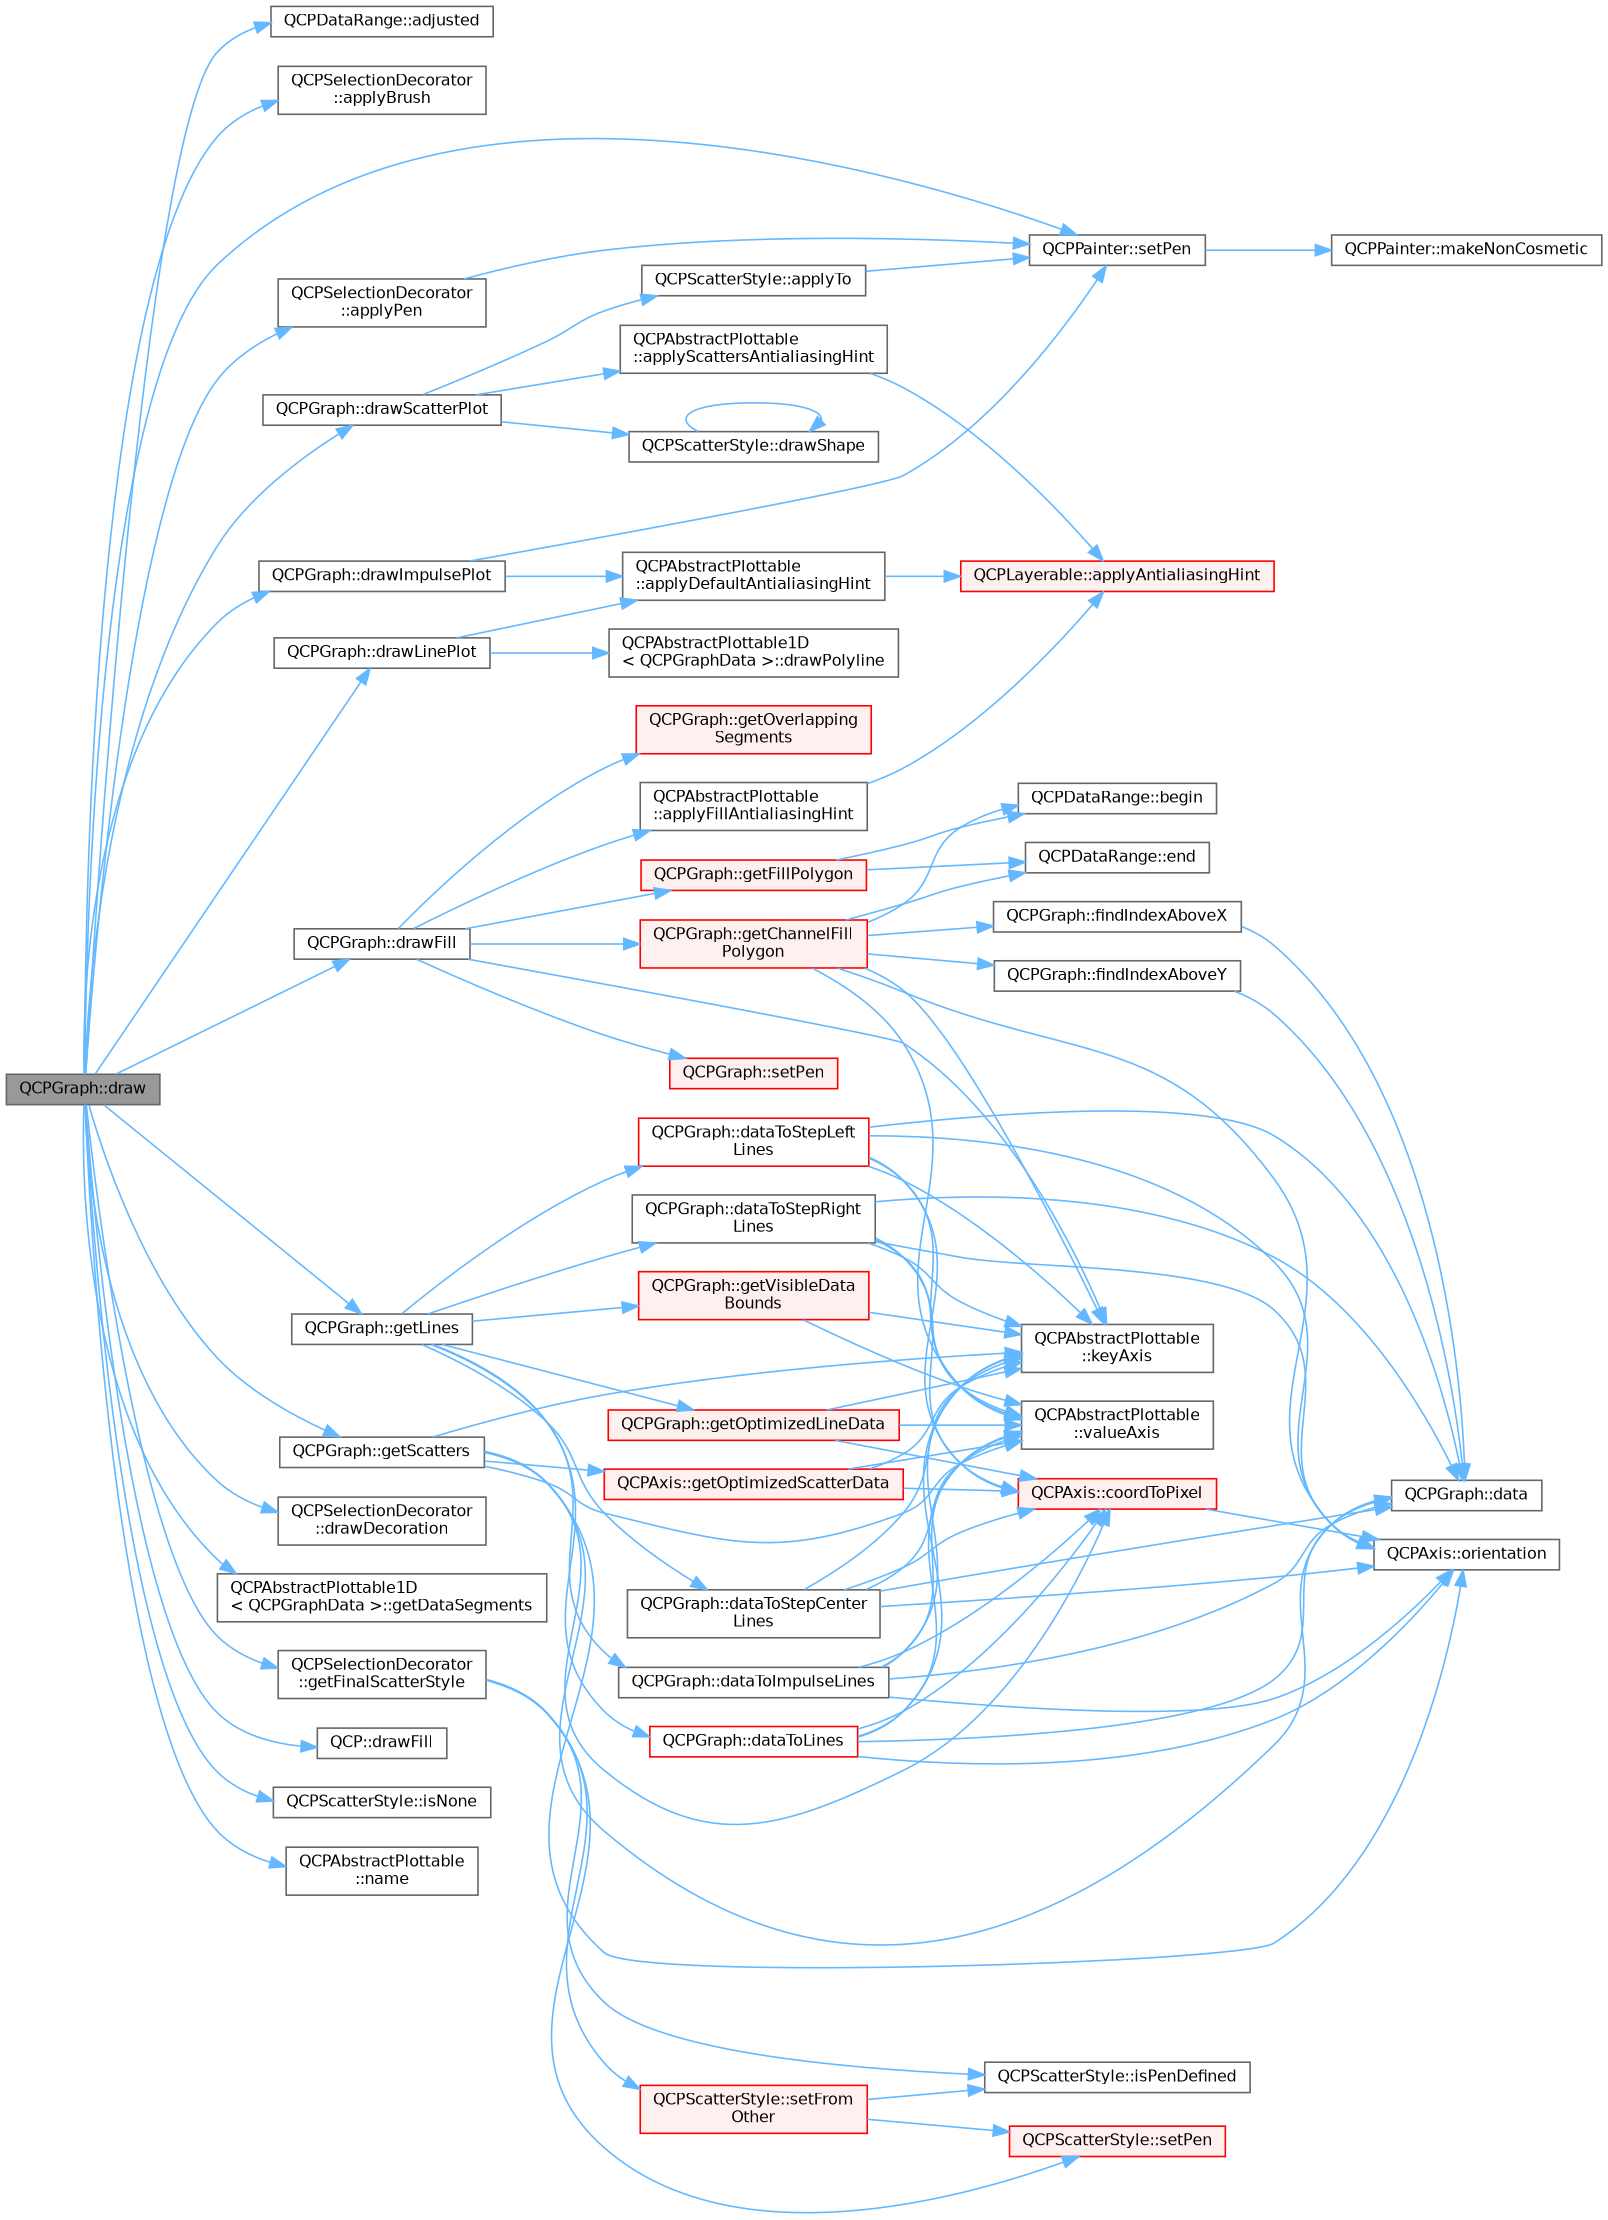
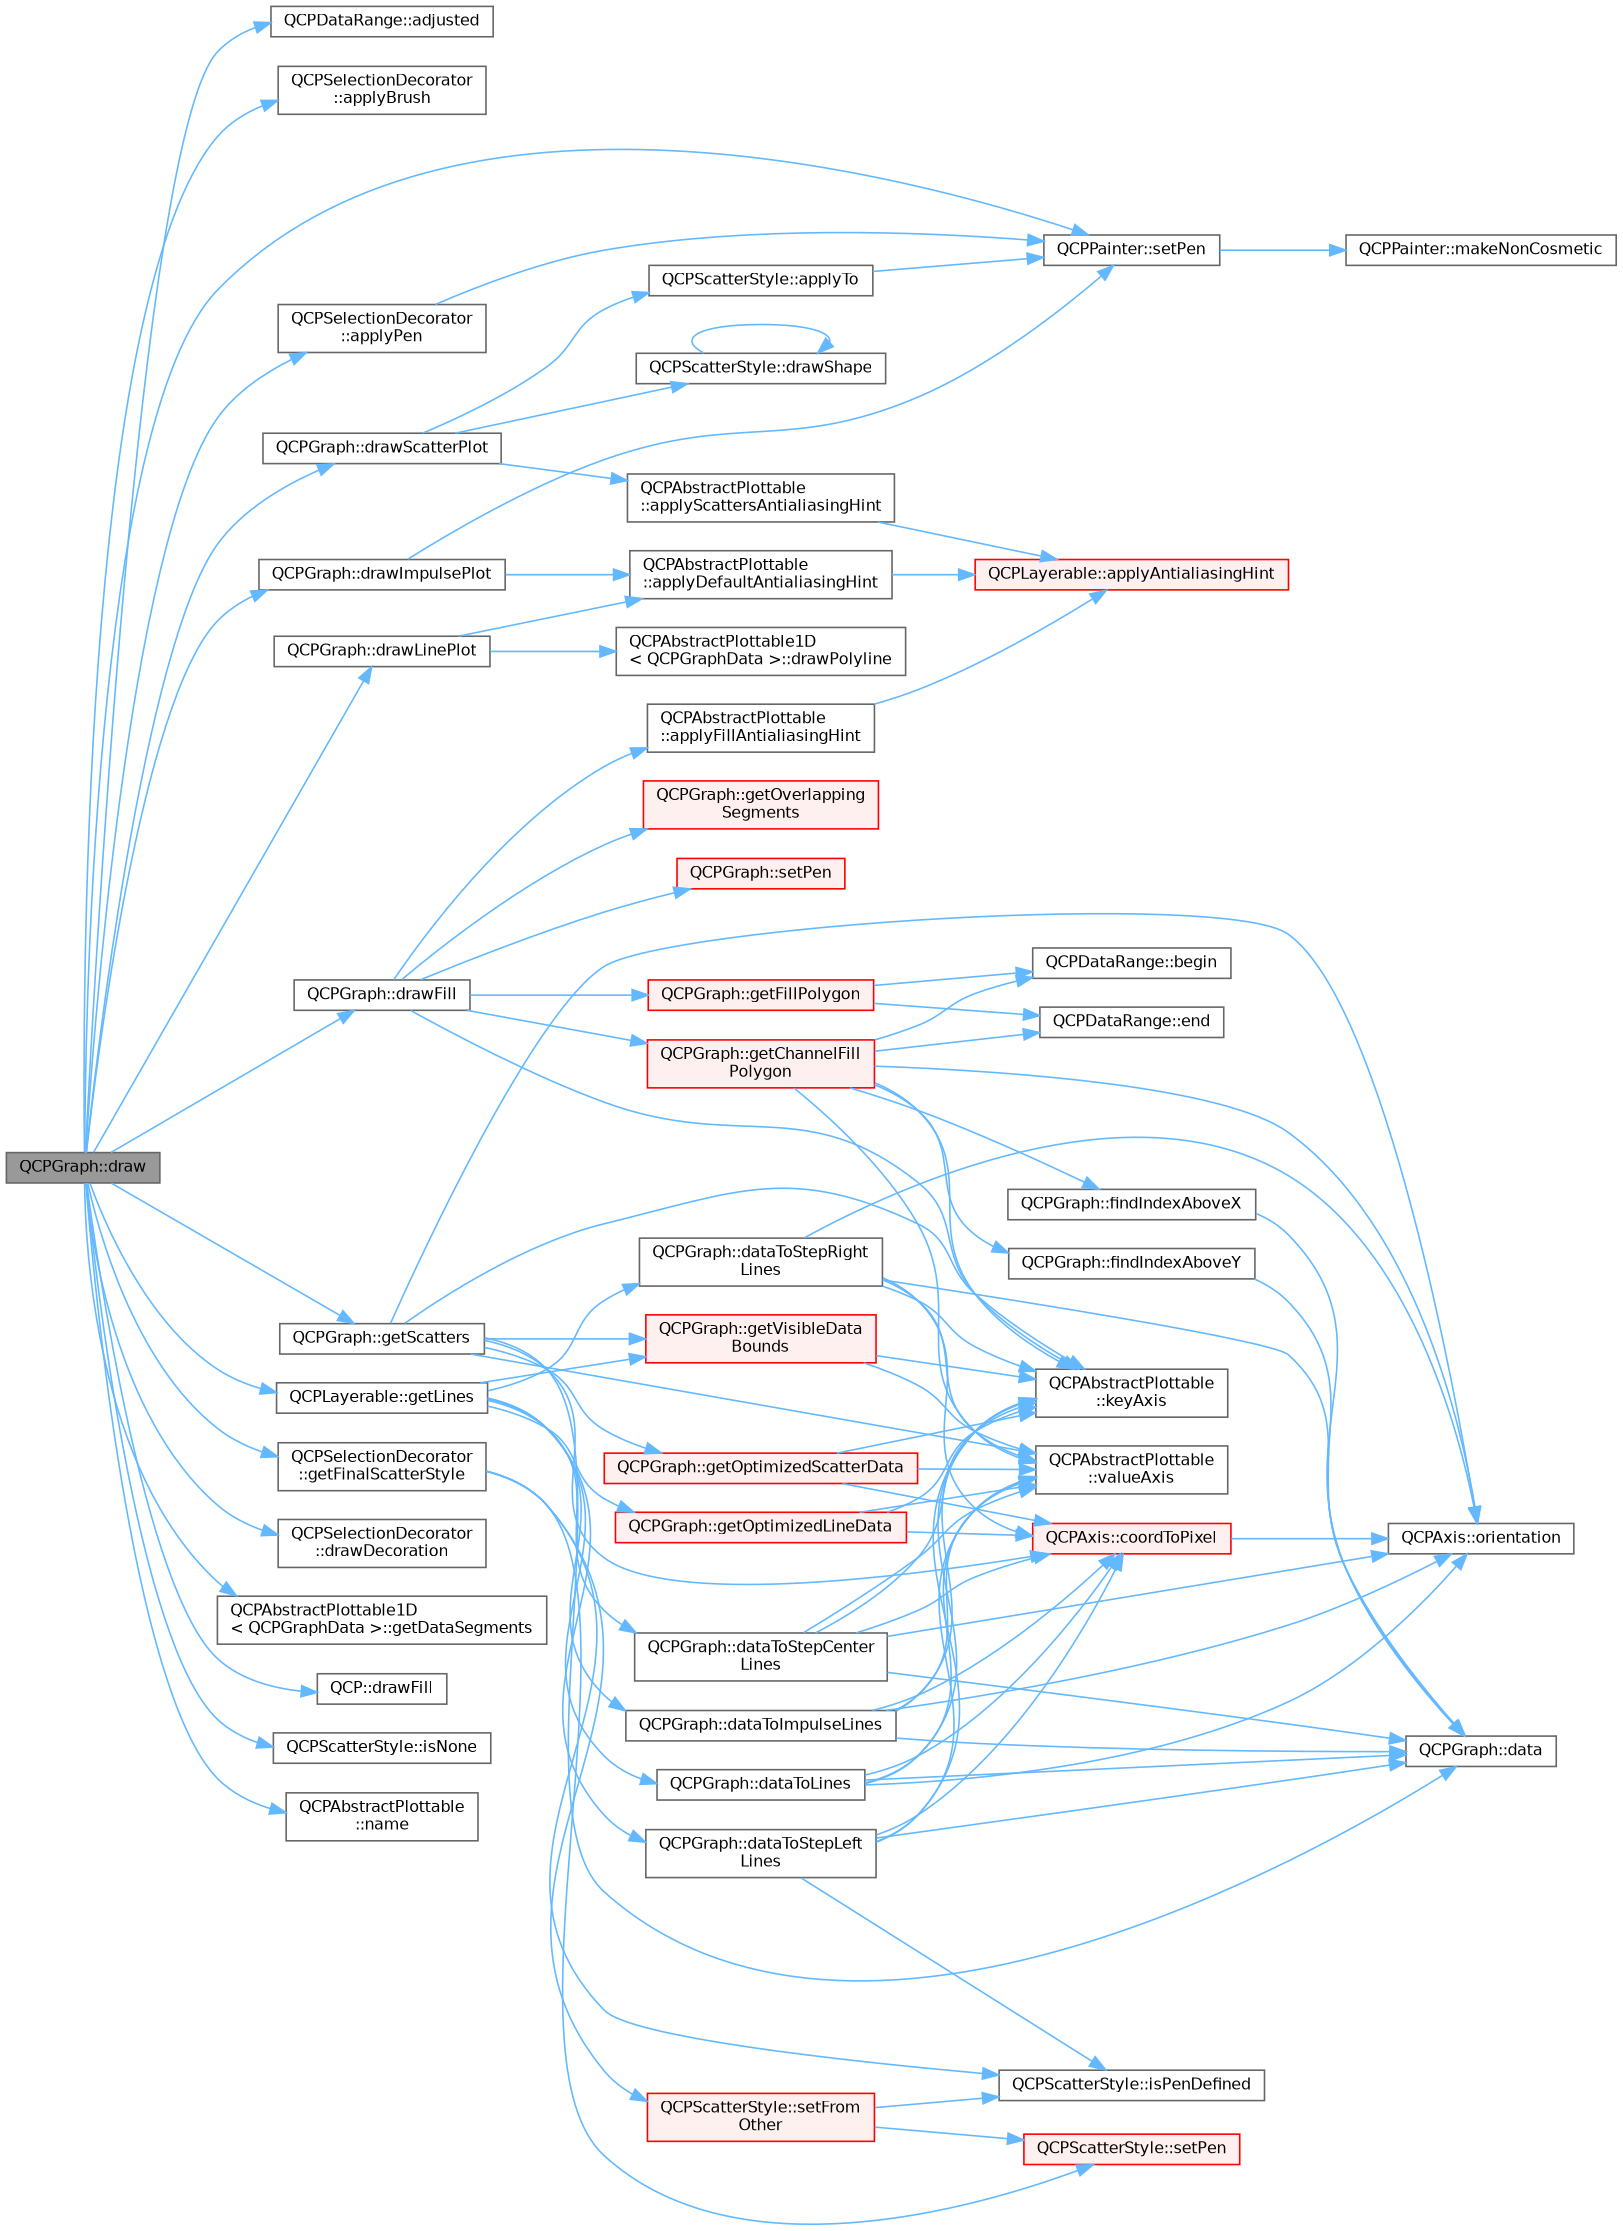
node "QCPGraph::dataToStepLeft Lines": color red -> grey40
edge "QCPGraph::dataToStepLeft Lines" -> "QCPAxis::orientation": now "QCPGraph::dataToStepLeft Lines" -> "QCPScatterStyle::isPenDefined"
node "QCPGraph::getLines": label "QCPGraph::getLines" -> "QCPLayerable::getLines"
edge "QCPGraph::getScatters" -> "QCPGraph::getVisibleData Bounds": added
node "QCPAxis::getOptimizedScatterData": label "QCPAxis::getOptimizedScatterData" -> "QCPGraph::getOptimizedScatterData"
node "QCPGraph::dataToLines": color red -> grey40
